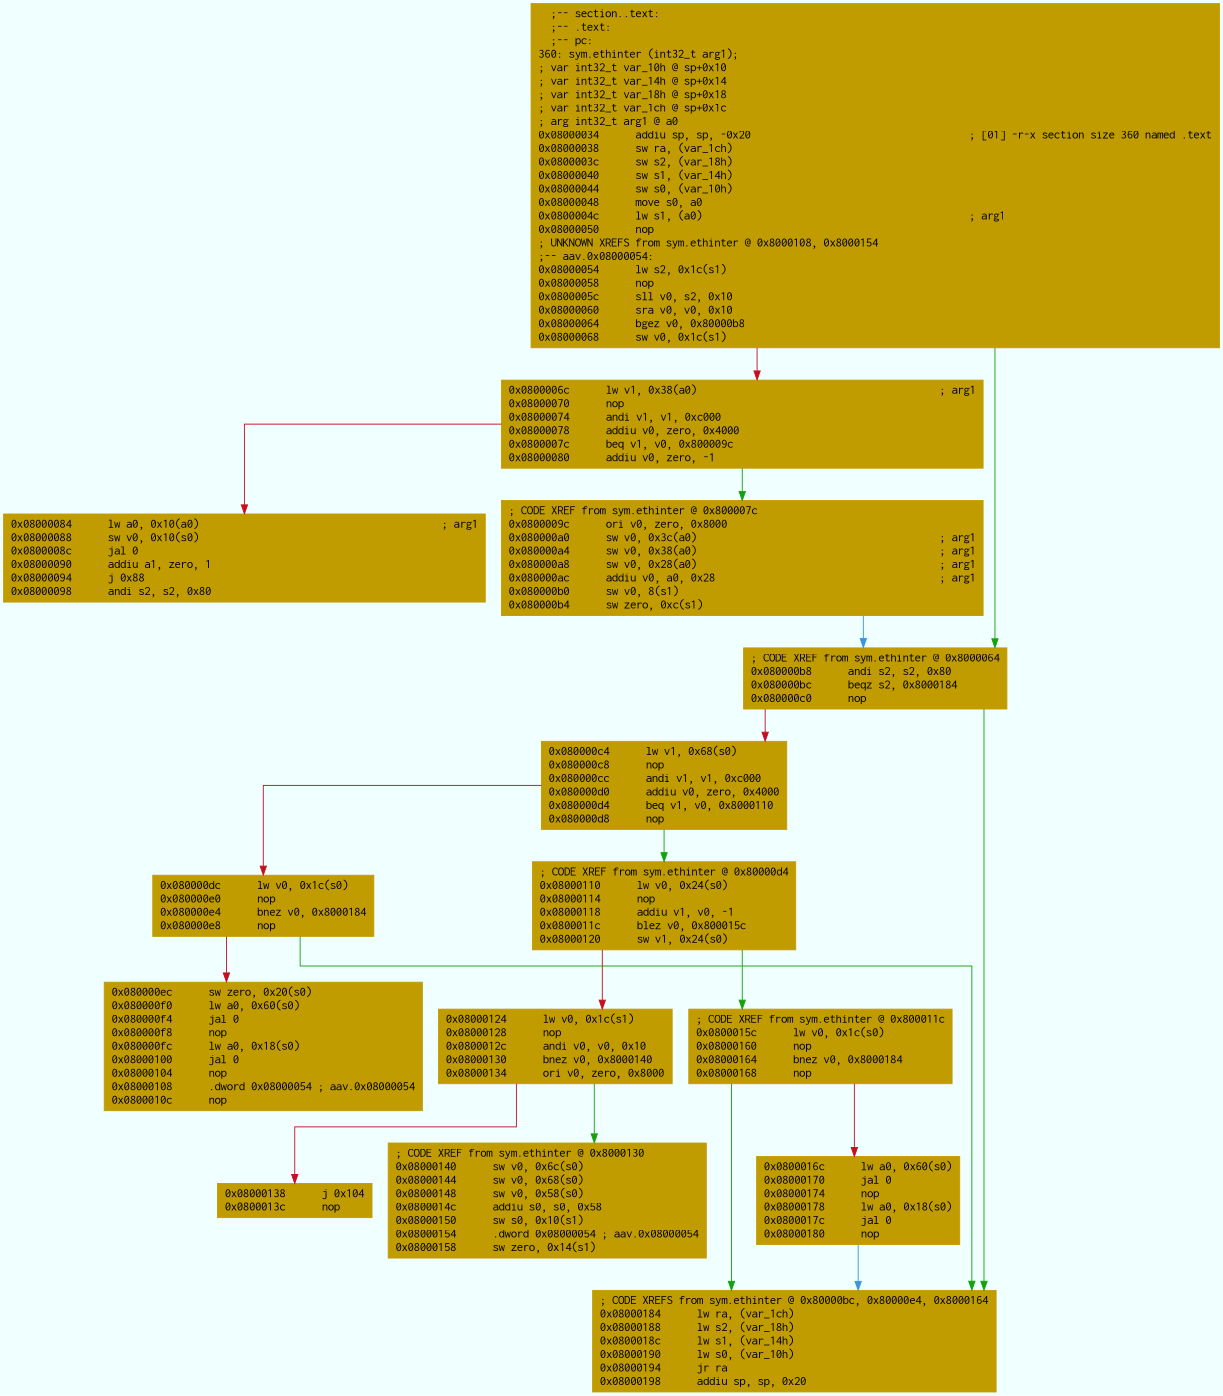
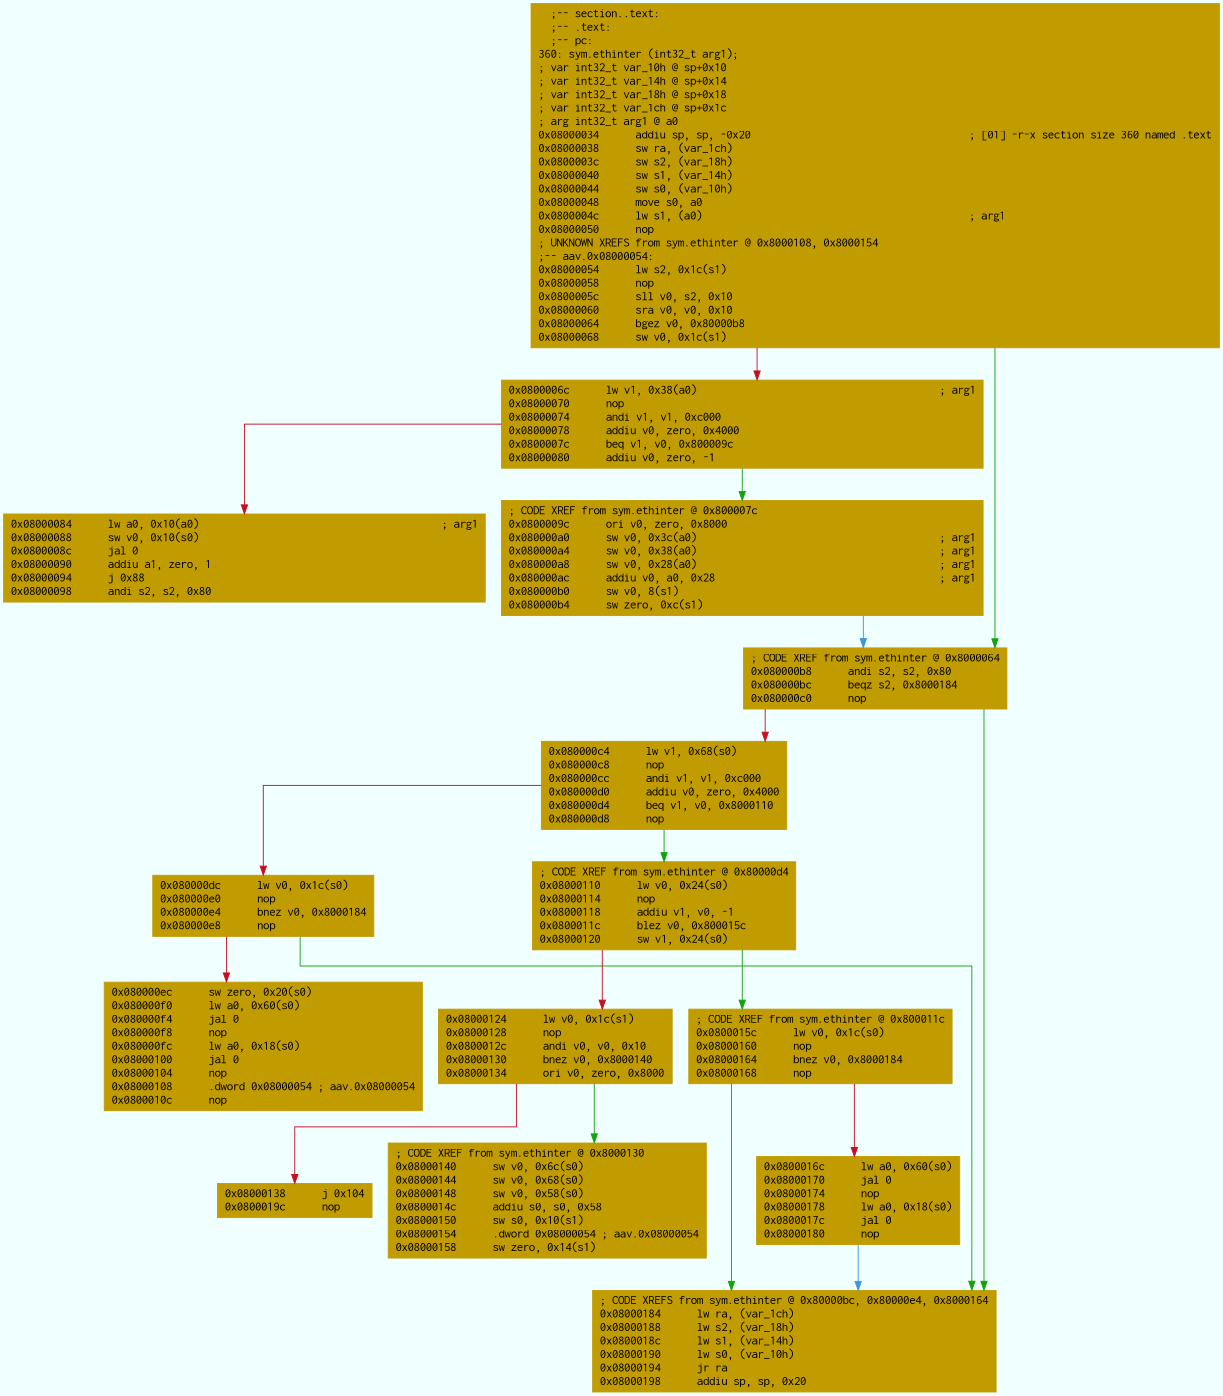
node "0x08000138      j 0x104 0x0800013c      nop": label "0x08000138      j 0x104 0x0800013c      nop" -> "0x08000138      j 0x104 0x0800019c      nop"
